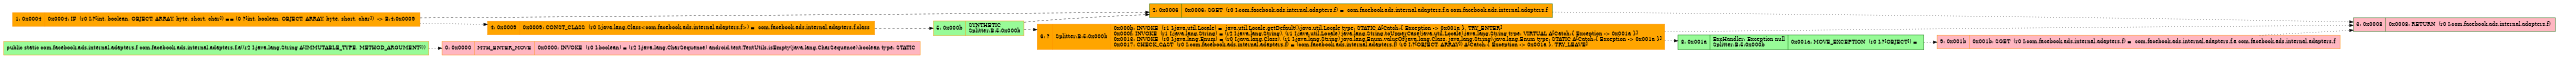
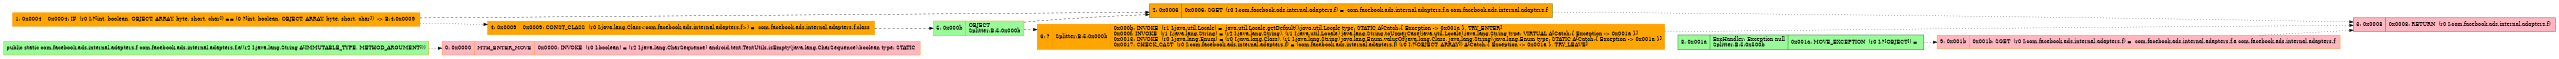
node "5: 0x000b": text "SYNTHETIC" -> "OBJECT"
edge "6: ?" -> "8: 0x001a": removed
node "8: 0x001a": text "Splitter:B:5:0x000b" -> "Splitter:B:5:0x500b"
